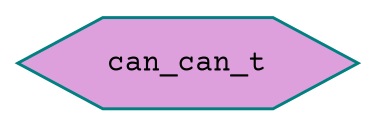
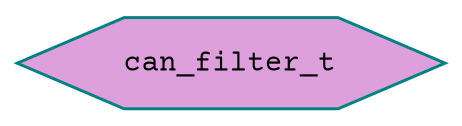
node "can_can_t": label "can_can_t" -> "can_filter_t"
